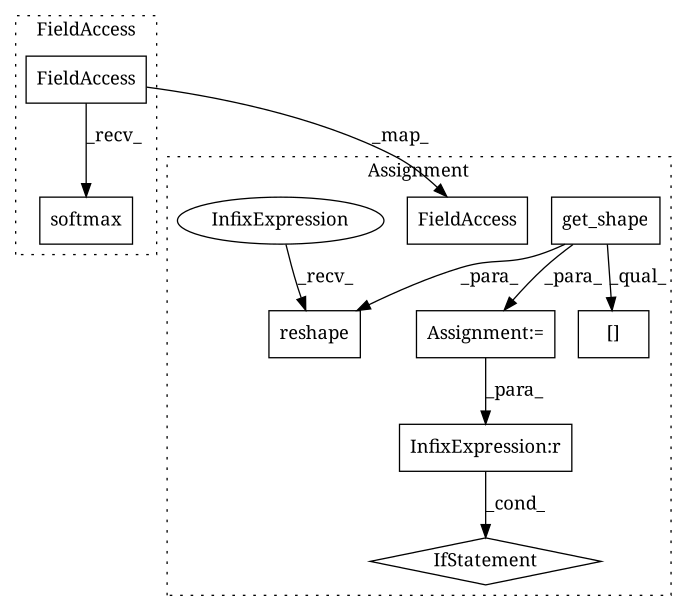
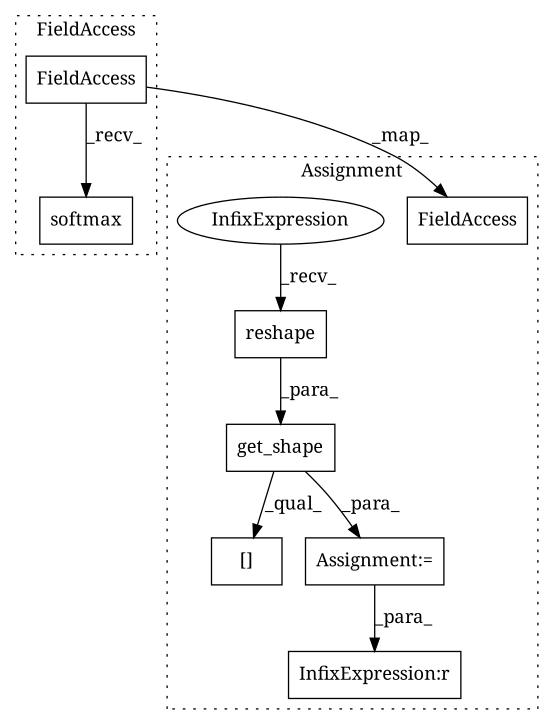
edge "get_shape" -> "reshape": reversed
node "IfStatement": removed
